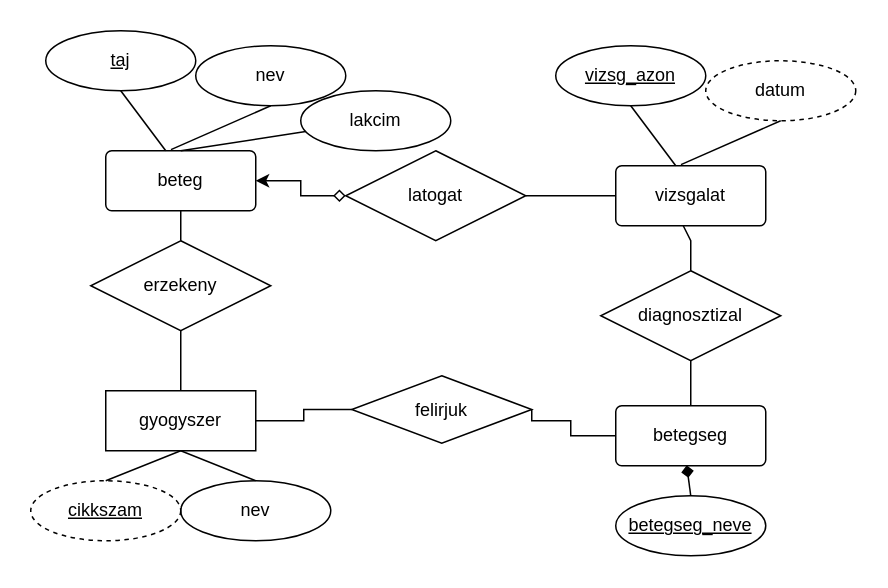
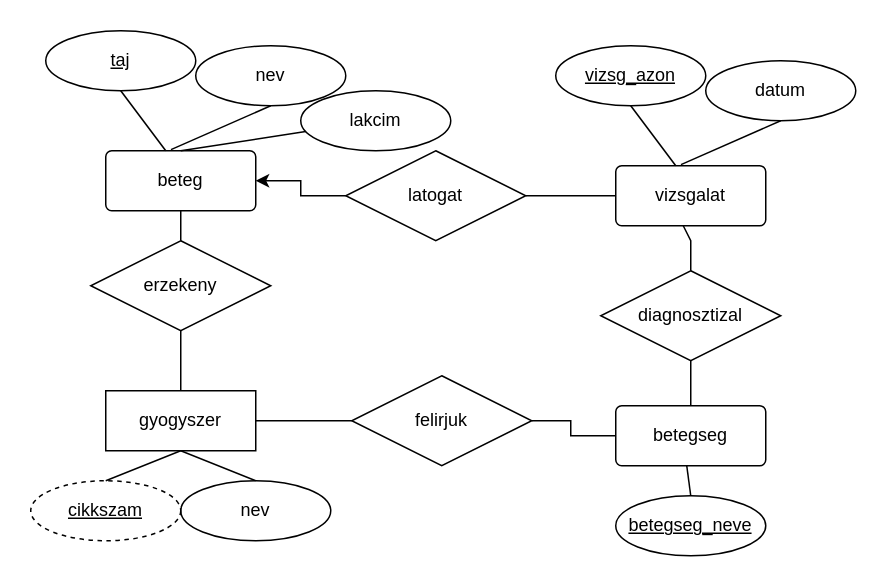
node "datum": style dashed -> solid
edge "beteg" -- "latogat": arrowhead diamond -> none
node "felirjuk": size 180x68 -> 180x90
edge "betegseg_neve" -> "betegseg": arrowhead diamond -> none
